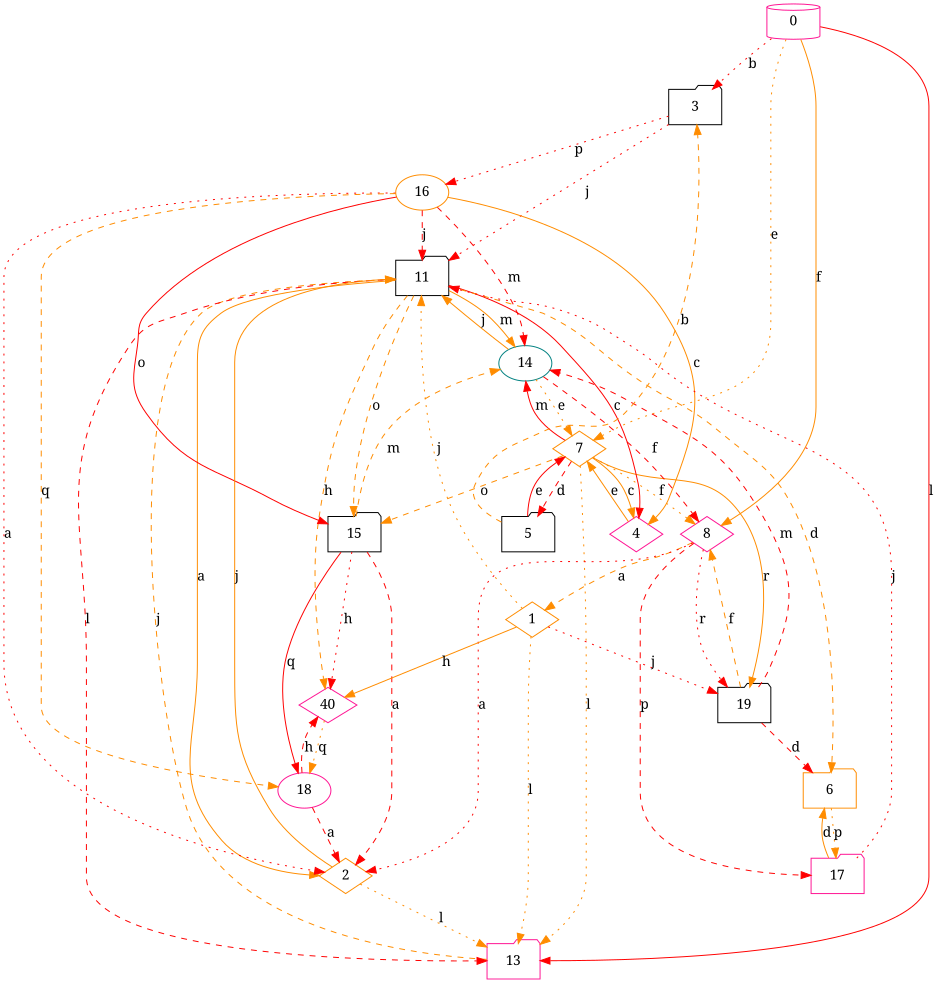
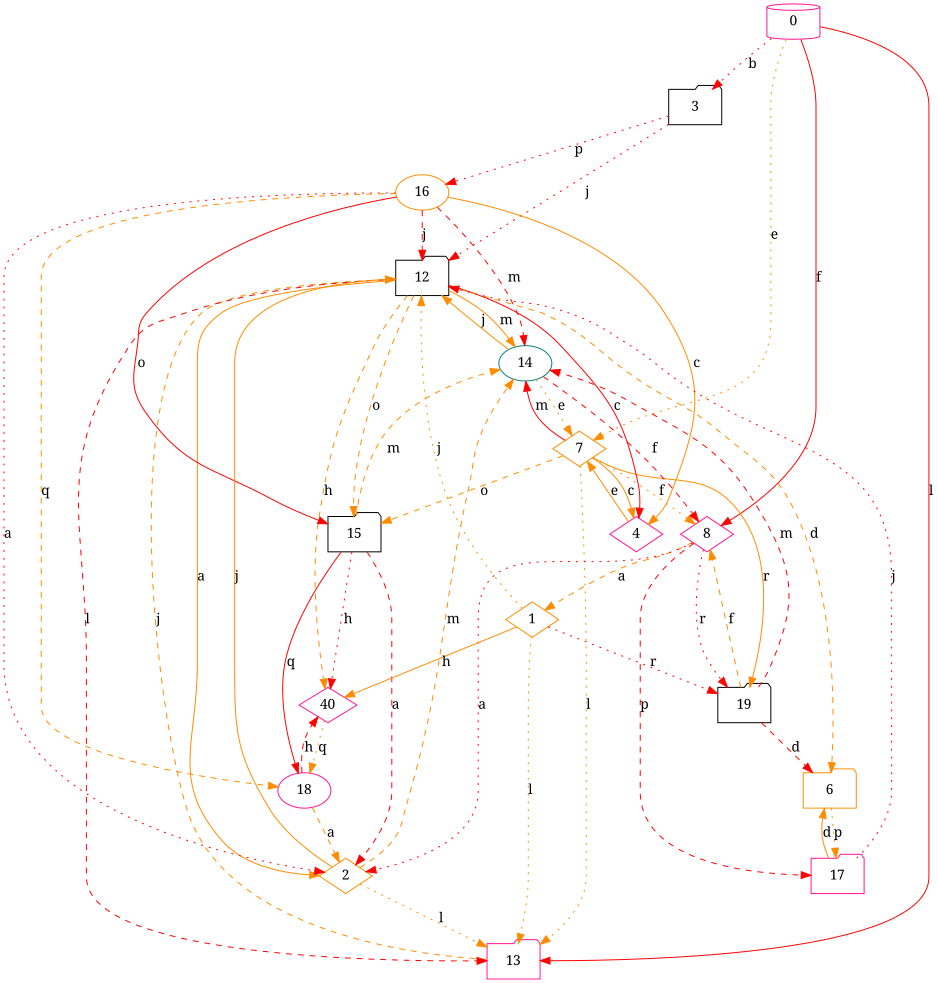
node "11": label "11" -> "12"
edge "0" -> "8": color darkorange -> red
node "5": removed
edge "2" -> "14": added, label "m"
edge "1" -> "19": label "j" -> "r"
edge "18" -> "2": color red -> darkorange
